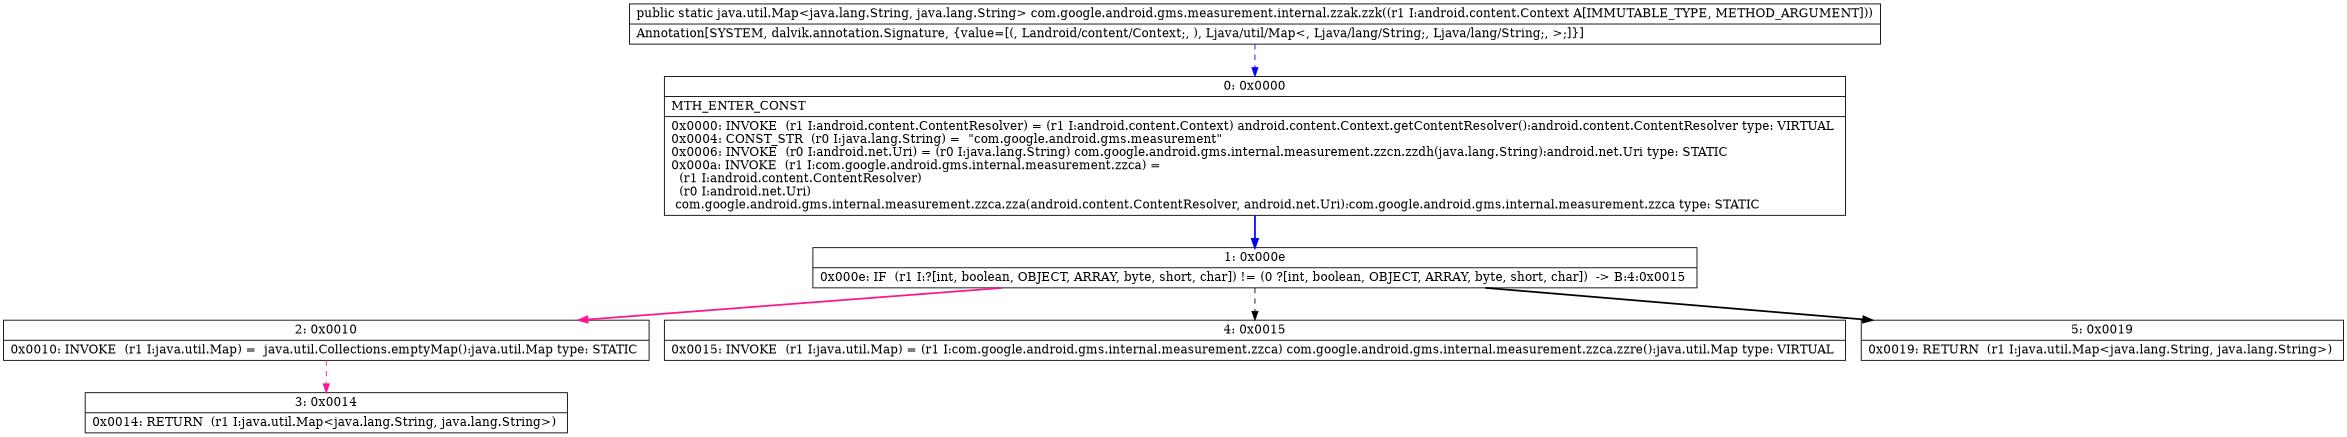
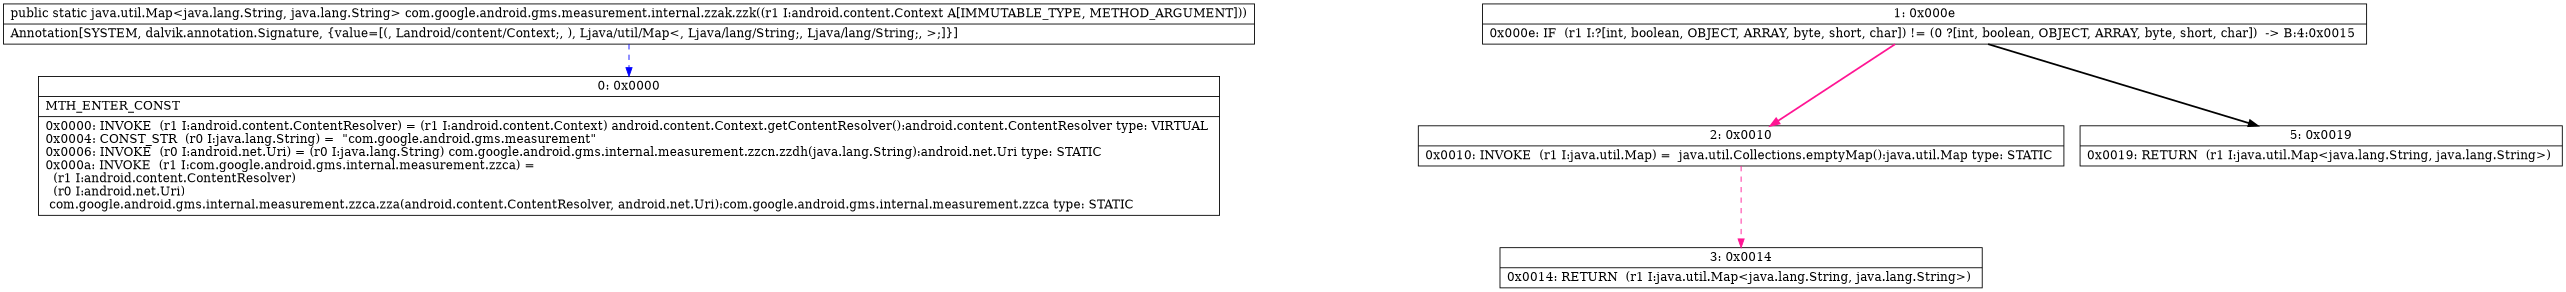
edge "0: 0x0000" -> "1: 0x000e": removed
node "4: 0x0015": removed
